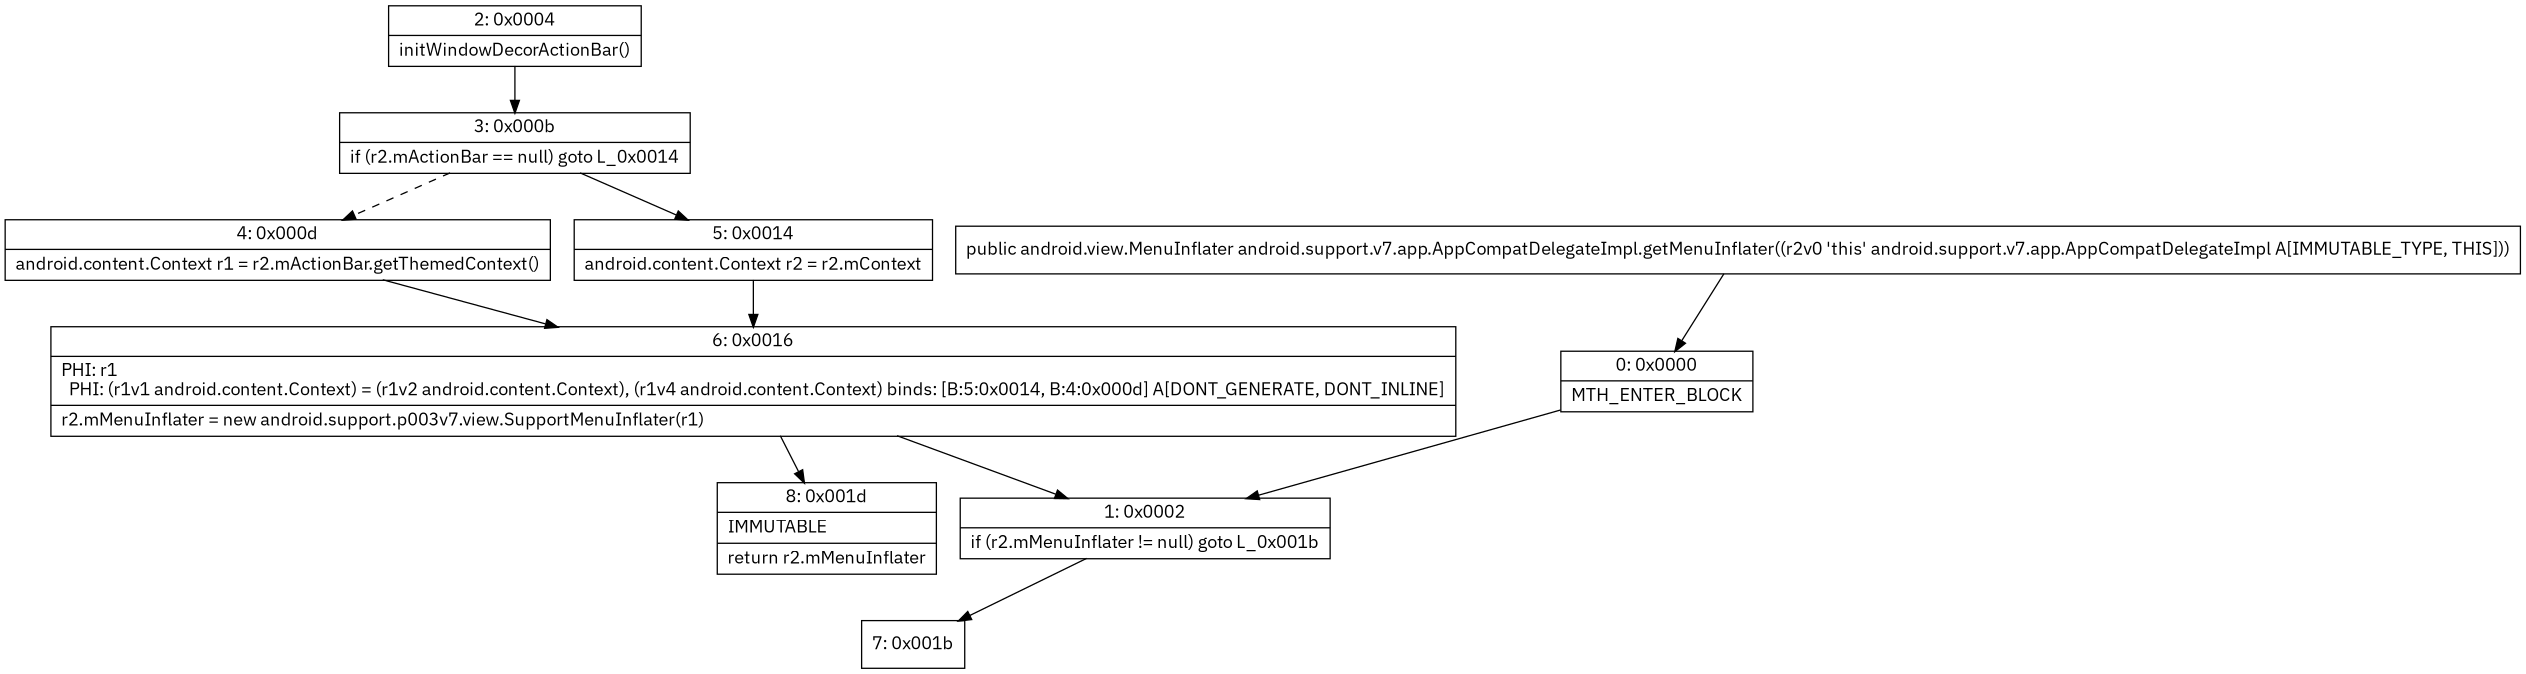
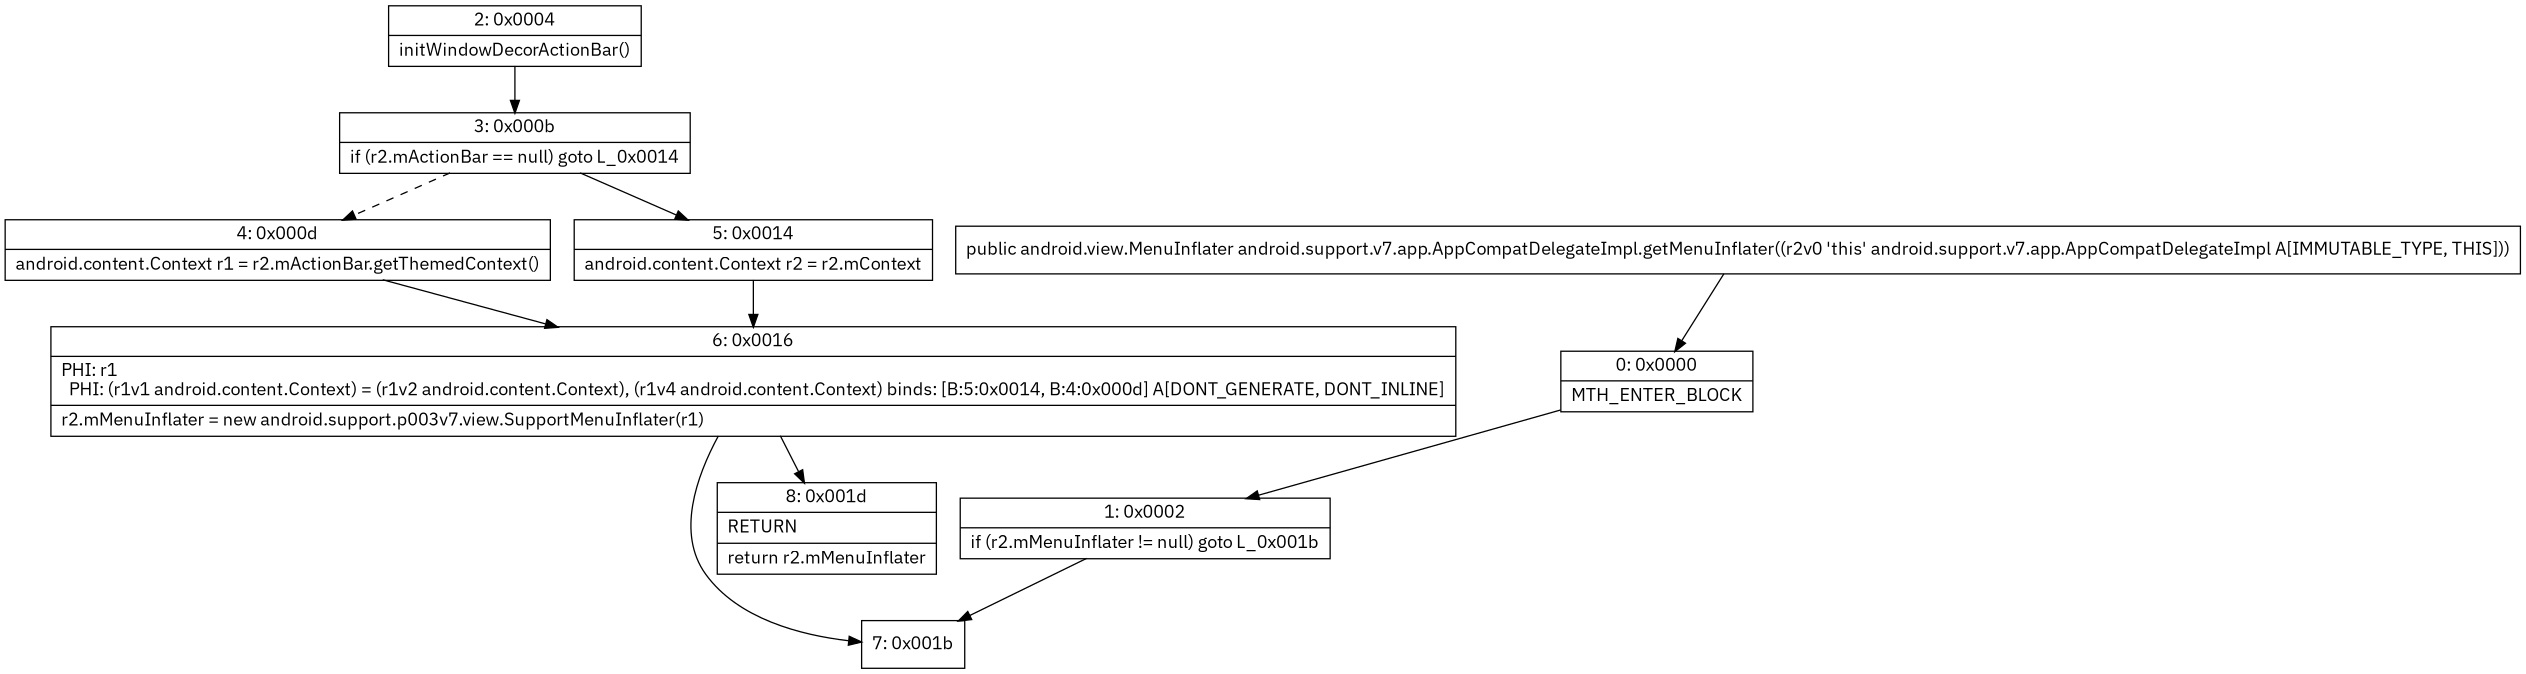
edge "6: 0x0016" -> "1: 0x0002": now "6: 0x0016" -> "7: 0x001b"
node "8: 0x001d": text "IMMUTABLE" -> "RETURN"
